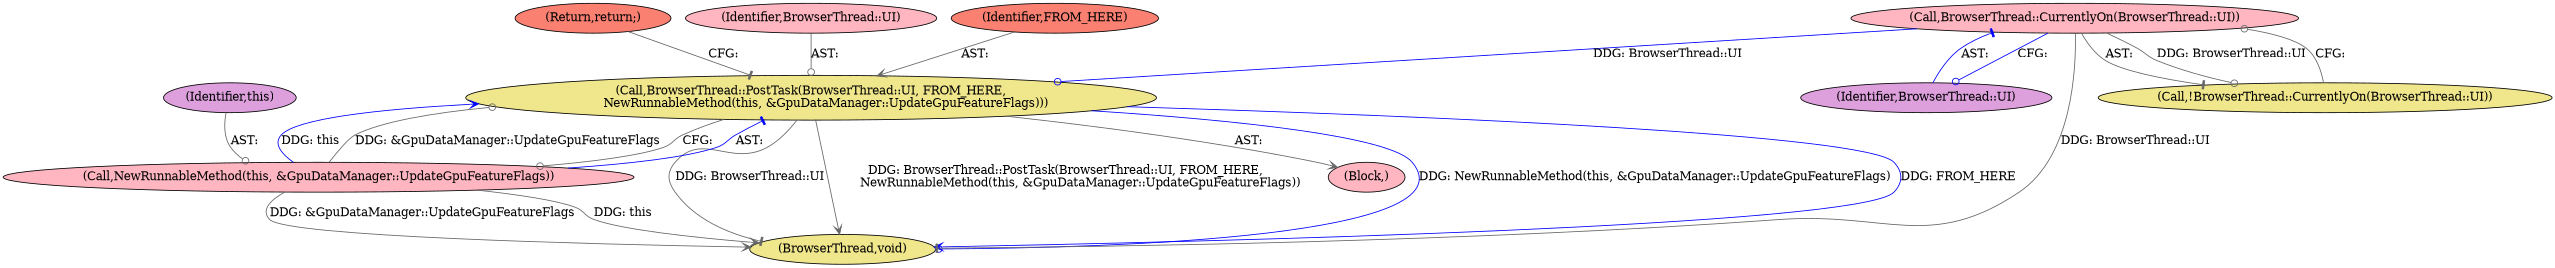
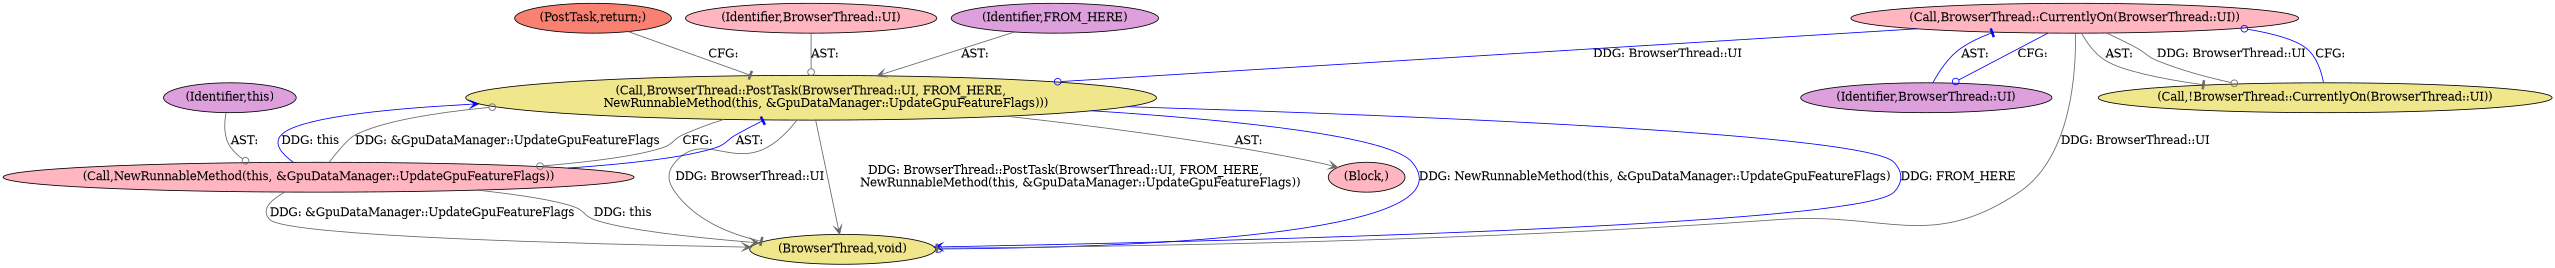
node "(Return,return;)": label "(Return,return;)" -> "(PostTask,return;)"
node "(Identifier,FROM_HERE)": fillcolor salmon -> plum
edge "(Call,!BrowserThread::CurrentlyOn(BrowserThread::UI))" -> "(Call,BrowserThread::CurrentlyOn(BrowserThread::UI))": color gray40 -> blue
